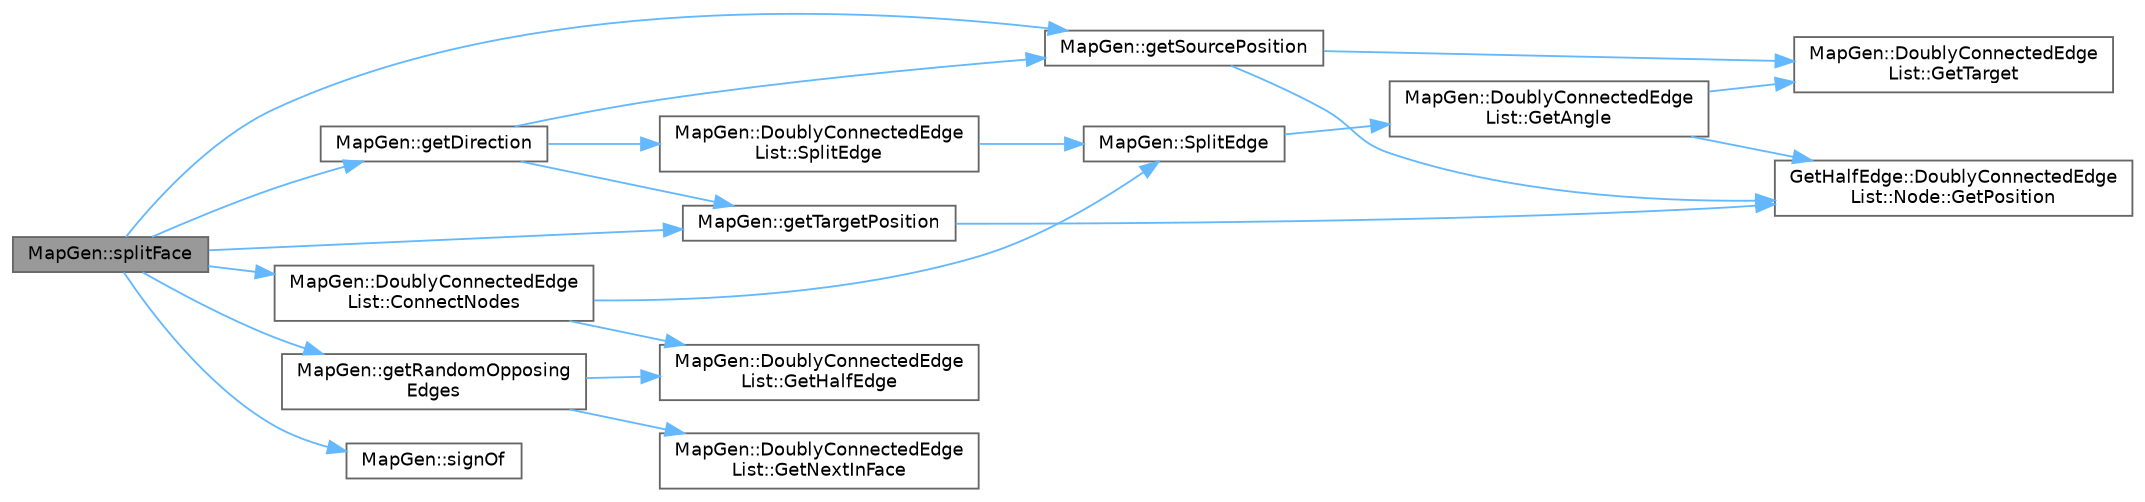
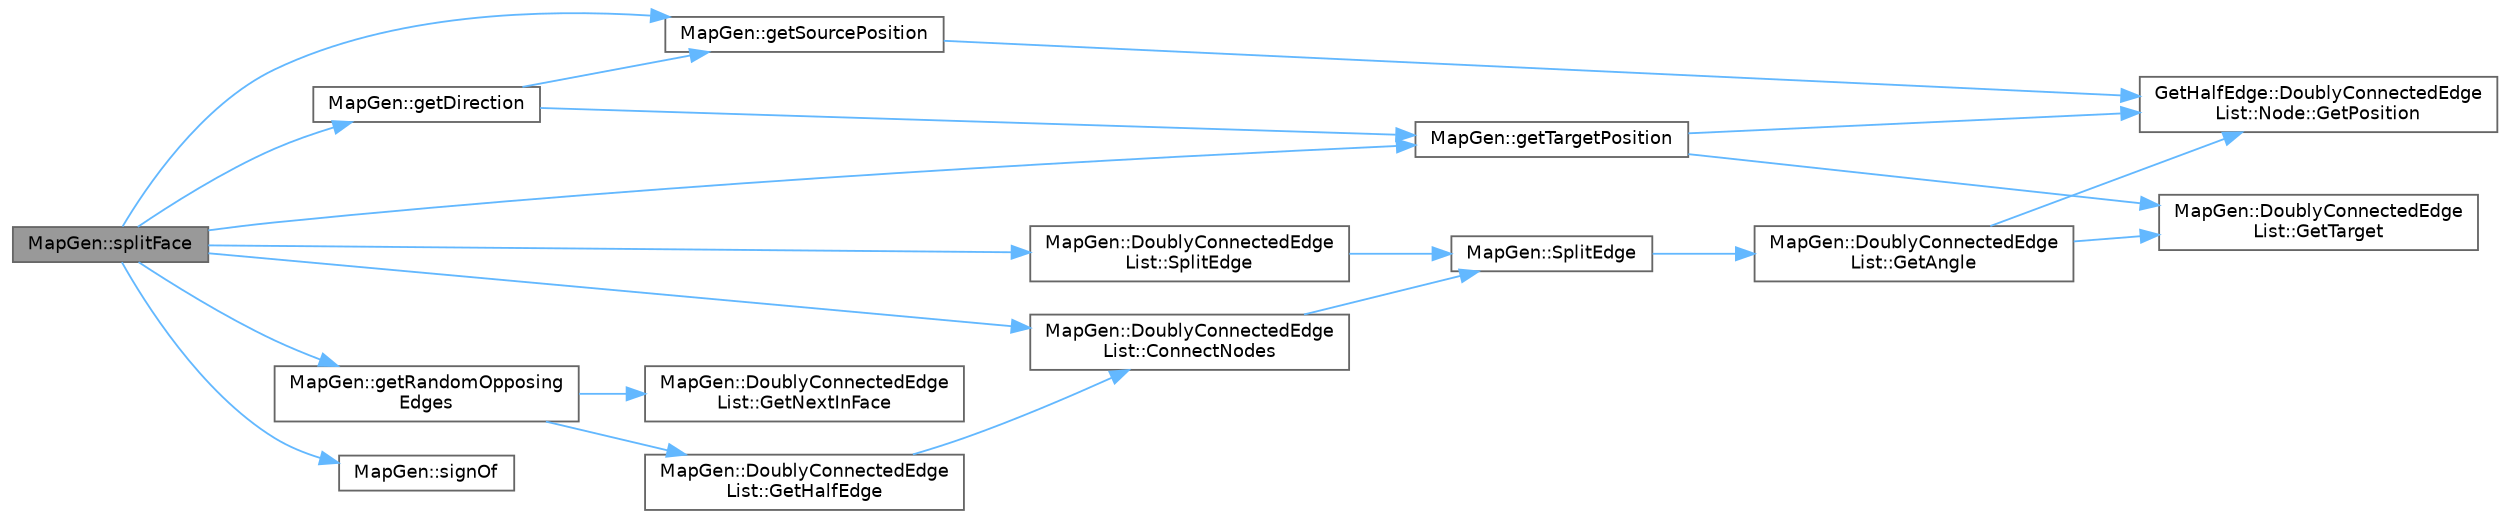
edge "MapGen::getSourcePosition" -> "MapGen::DoublyConnectedEdge List::GetTarget": now "MapGen::getTargetPosition" -> "MapGen::DoublyConnectedEdge List::GetTarget"
edge "MapGen::getDirection" -> "MapGen::DoublyConnectedEdge List::SplitEdge": now "MapGen::splitFace" -> "MapGen::DoublyConnectedEdge List::SplitEdge"
edge "MapGen::DoublyConnectedEdge List::ConnectNodes" -> "MapGen::DoublyConnectedEdge List::GetHalfEdge": reversed
